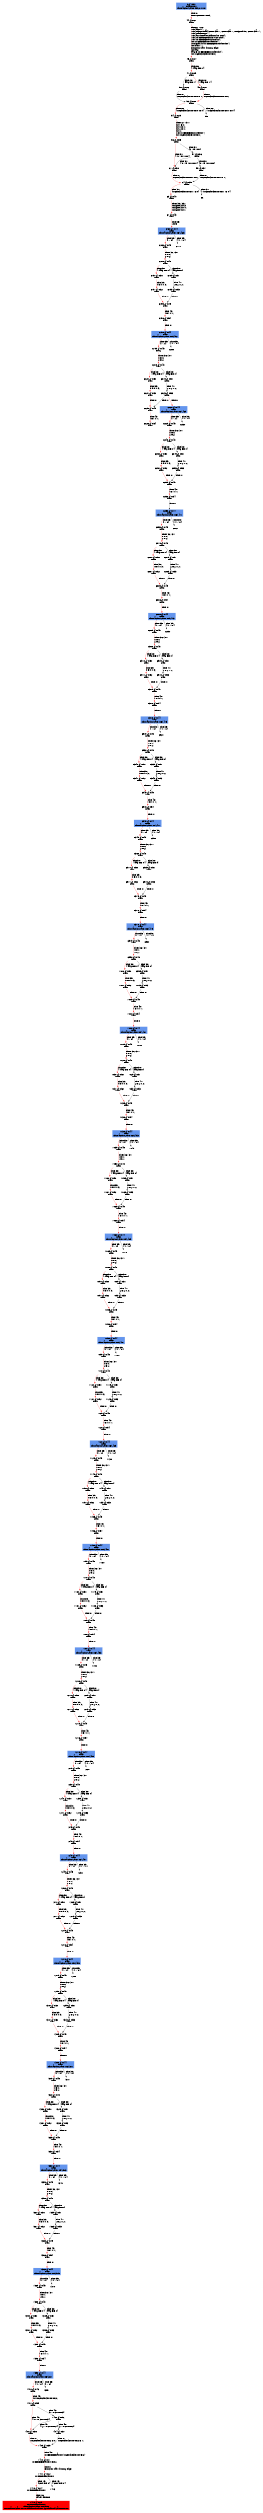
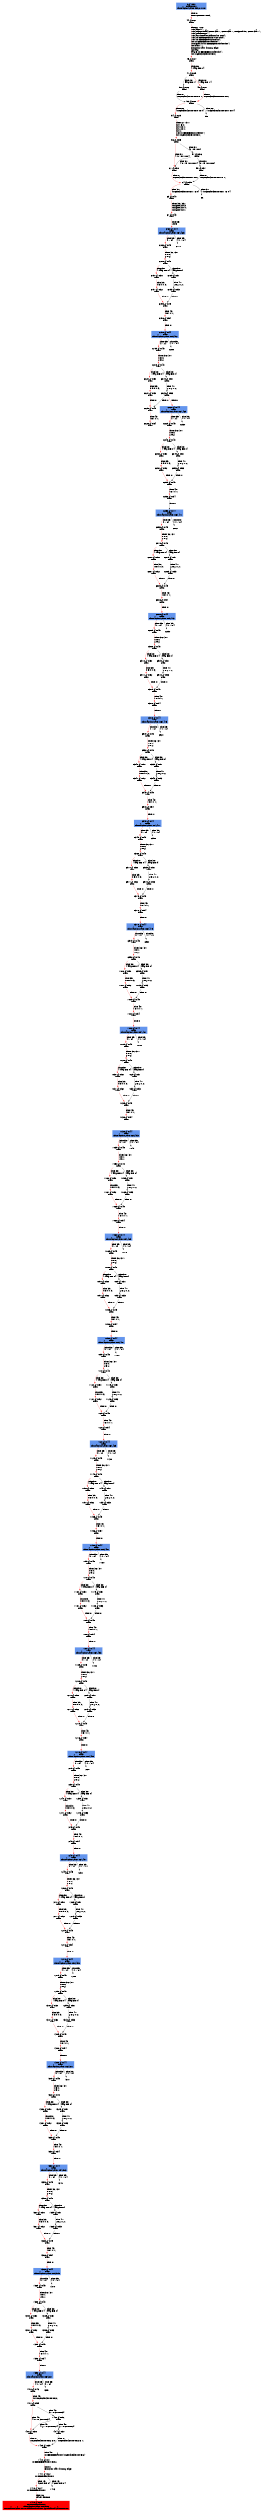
node "6799 @ N45 entry": label "6799 @ N45 entry" -> "6799 @ N45 main"
edge "6969 @ N51 main" -> "6973 @ N53 main": added, label "Line 41: y = y + 2;"
edge "7036 @ N54 main" -> "7038 @ N44 main AbstractionState: ABS483": removed, label "Line 0:"
